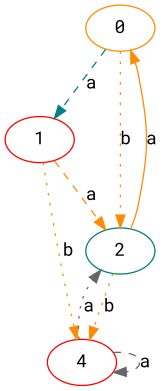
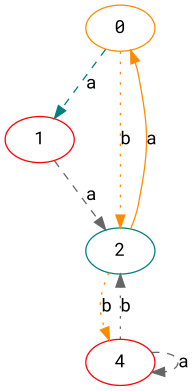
edge "1" -> "2": color darkorange -> gray40
edge "1" -> "4": removed, label "b"
edge "4" -> "2": label "a" -> "b"
